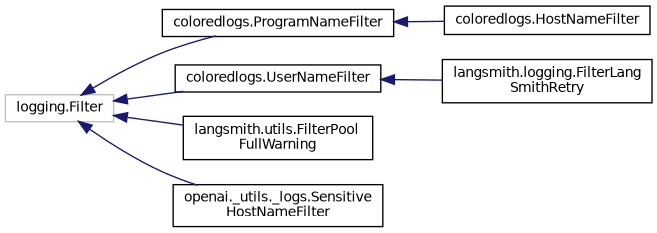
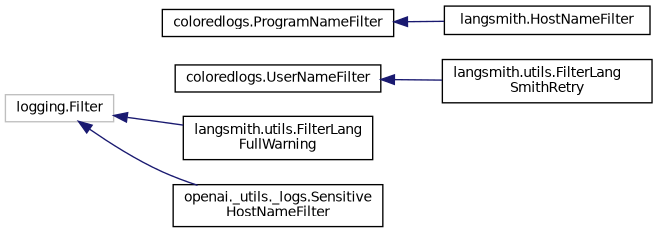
node "coloredlogs.HostNameFilter": label "coloredlogs.HostNameFilter" -> "langsmith.HostNameFilter"
edge "coloredlogs.ProgramNameFilter" -> "logging.Filter": removed
node "langsmith.logging.FilterLang SmithRetry": label "langsmith.logging.FilterLang SmithRetry" -> "langsmith.utils.FilterLang SmithRetry"
edge "coloredlogs.UserNameFilter" -> "logging.Filter": removed
node "langsmith.utils.FilterPool FullWarning": label "langsmith.utils.FilterPool FullWarning" -> "langsmith.utils.FilterLang FullWarning"
